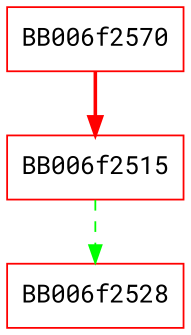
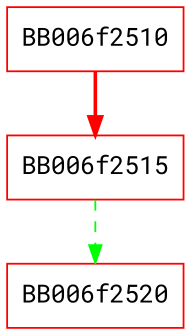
node "BB006f2570": label "BB006f2570" -> "BB006f2510"
node "BB006f2528": label "BB006f2528" -> "BB006f2520"
